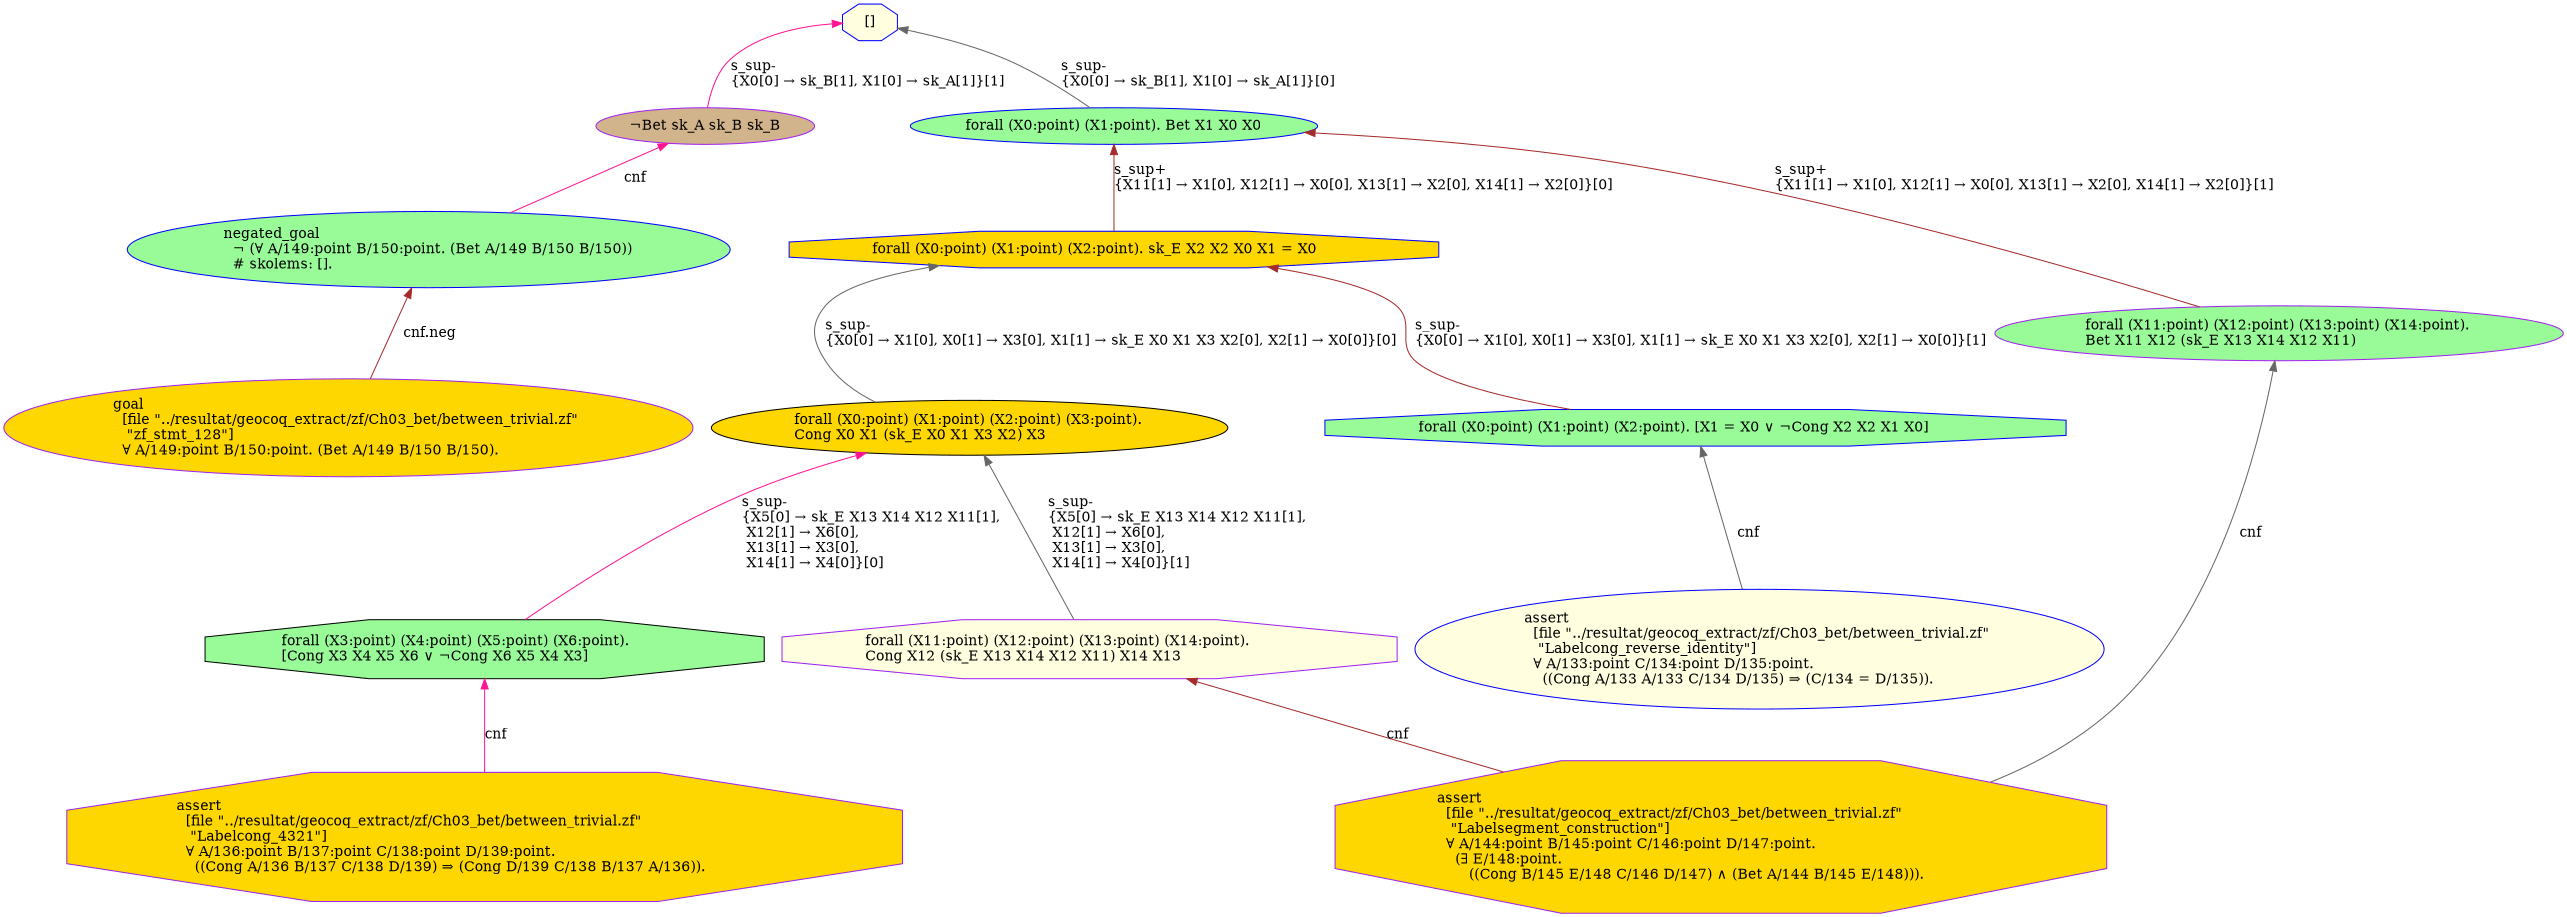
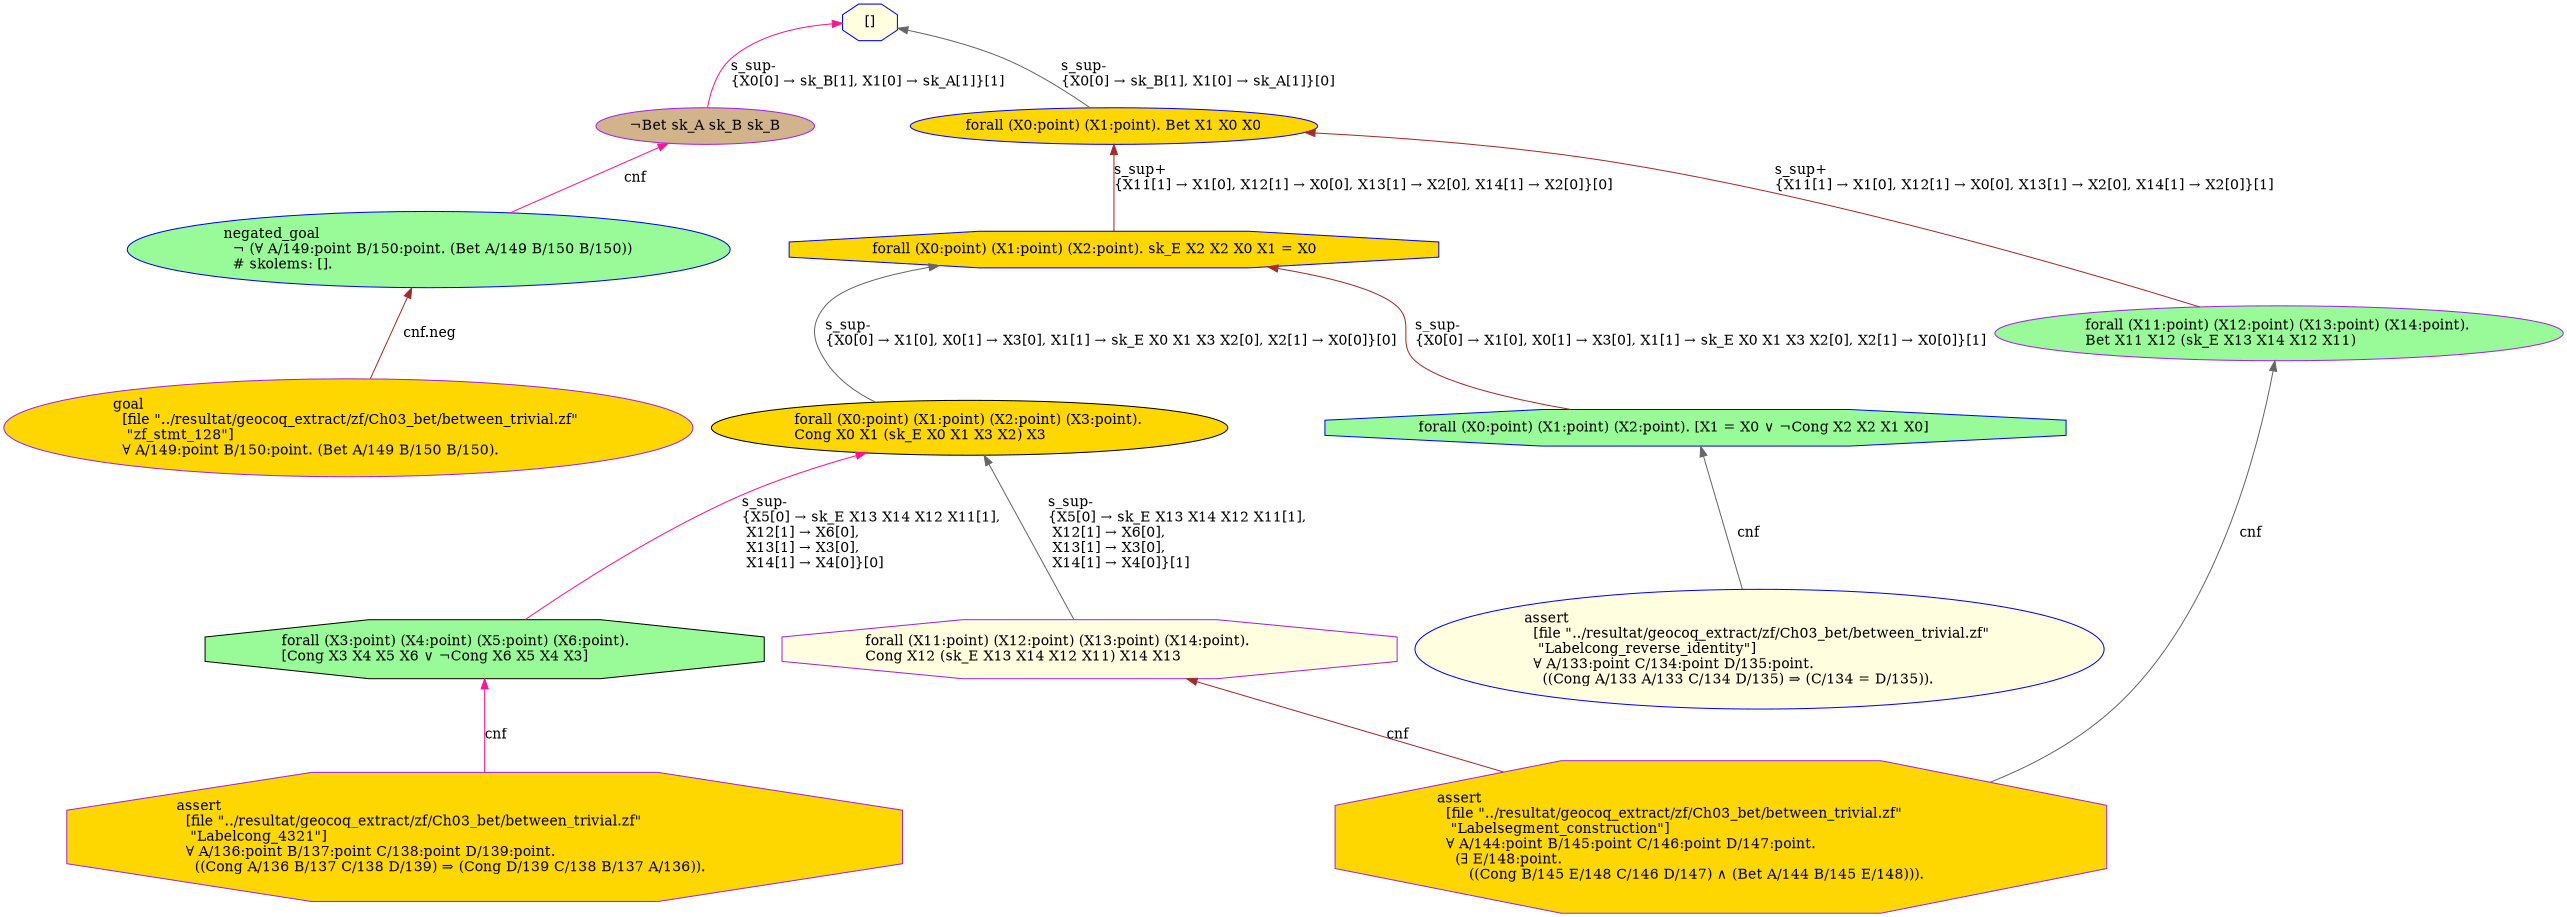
node "forall (X0:point) (X1:point). Bet X1 X0 X0": fillcolor palegreen -> gold
